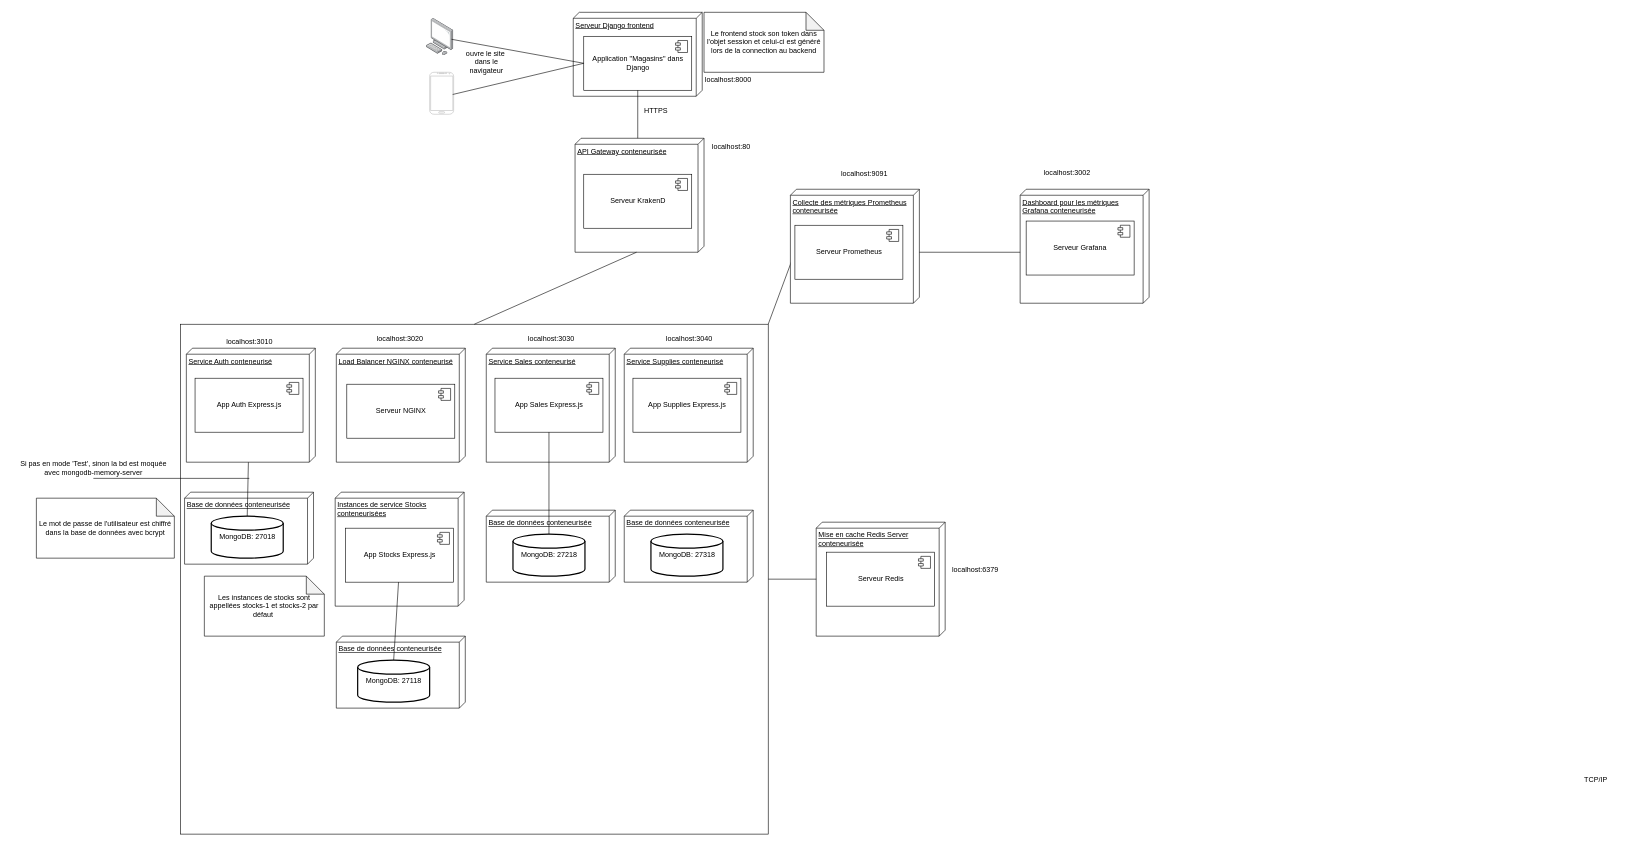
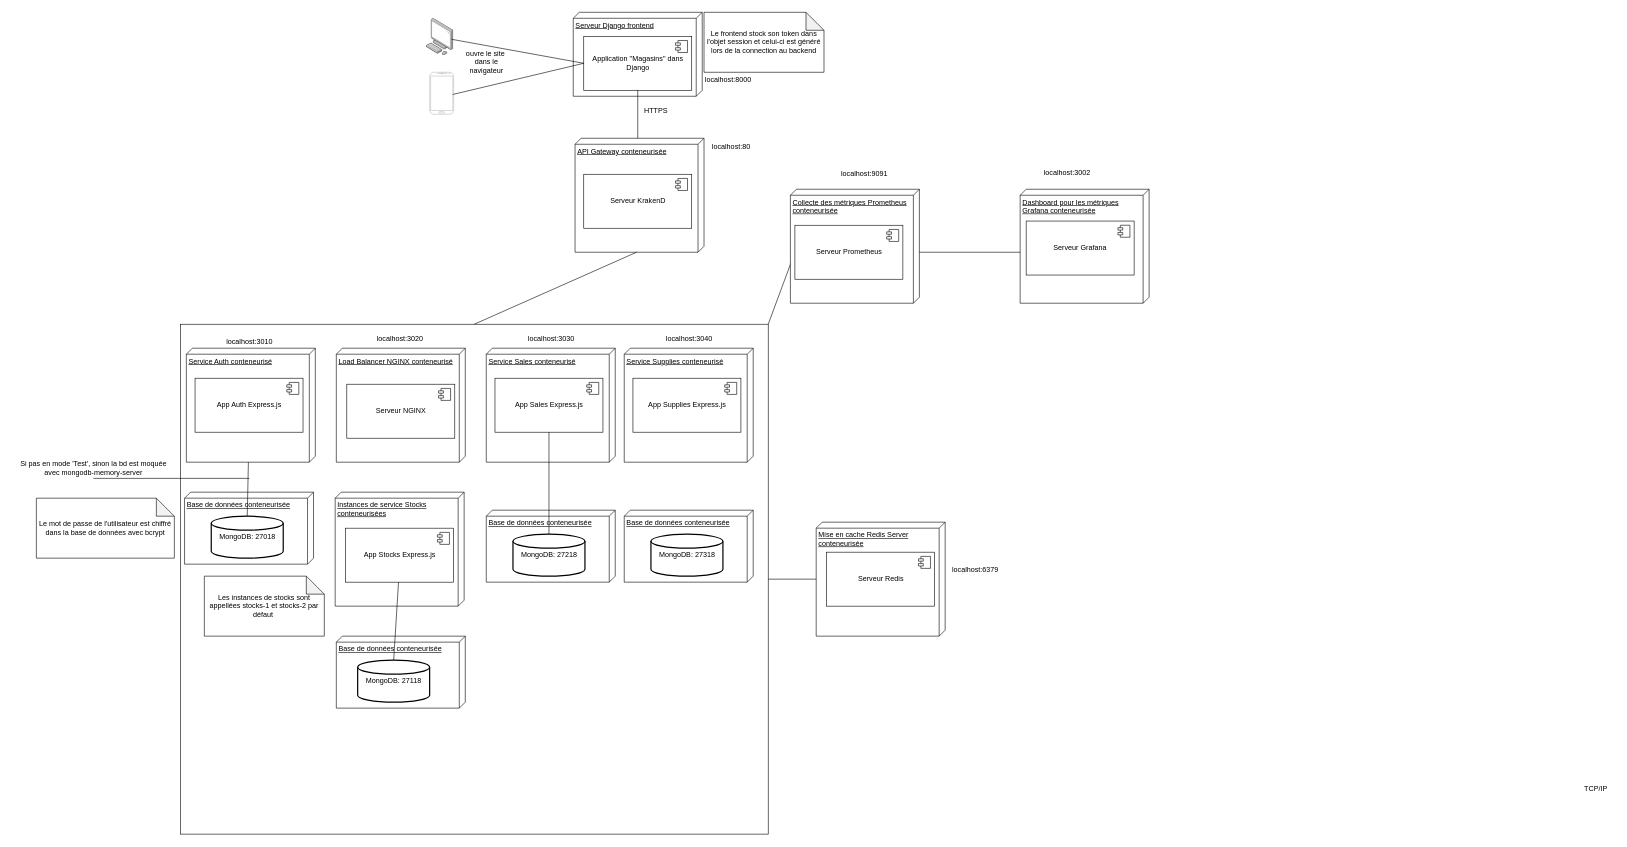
node "TCP/IP": moved (1596, 780) -> (1596, 789)
